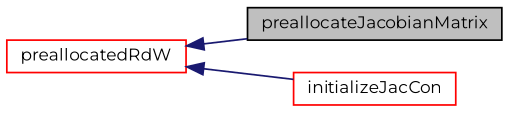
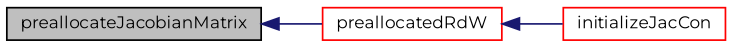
edge "preallocateJacobianMatrix" -> "preallocatedRdW": reversed
